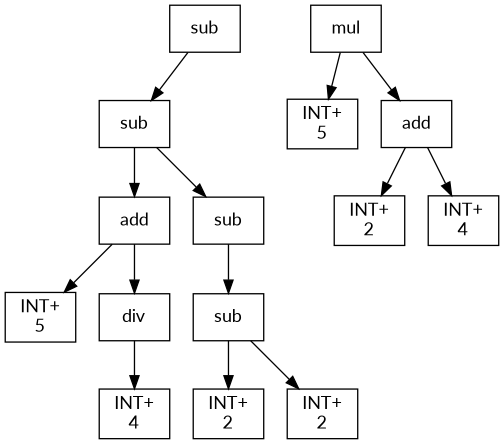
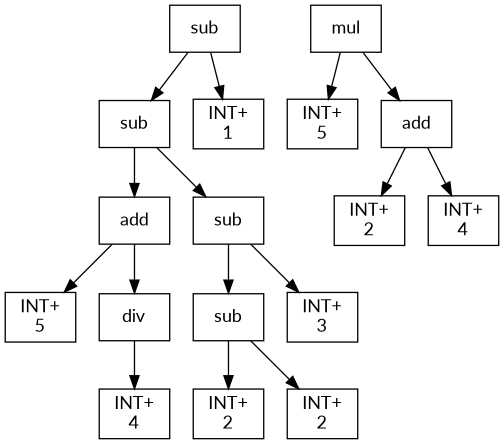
node "INT+ 1": added
node "INT+ 3": added
